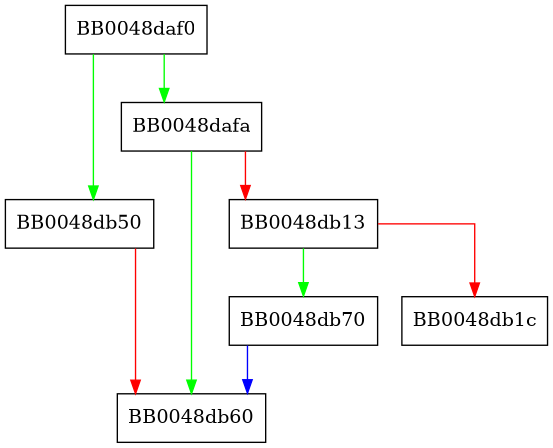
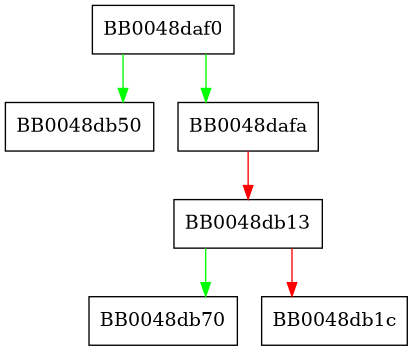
node "BB0048db60": removed
